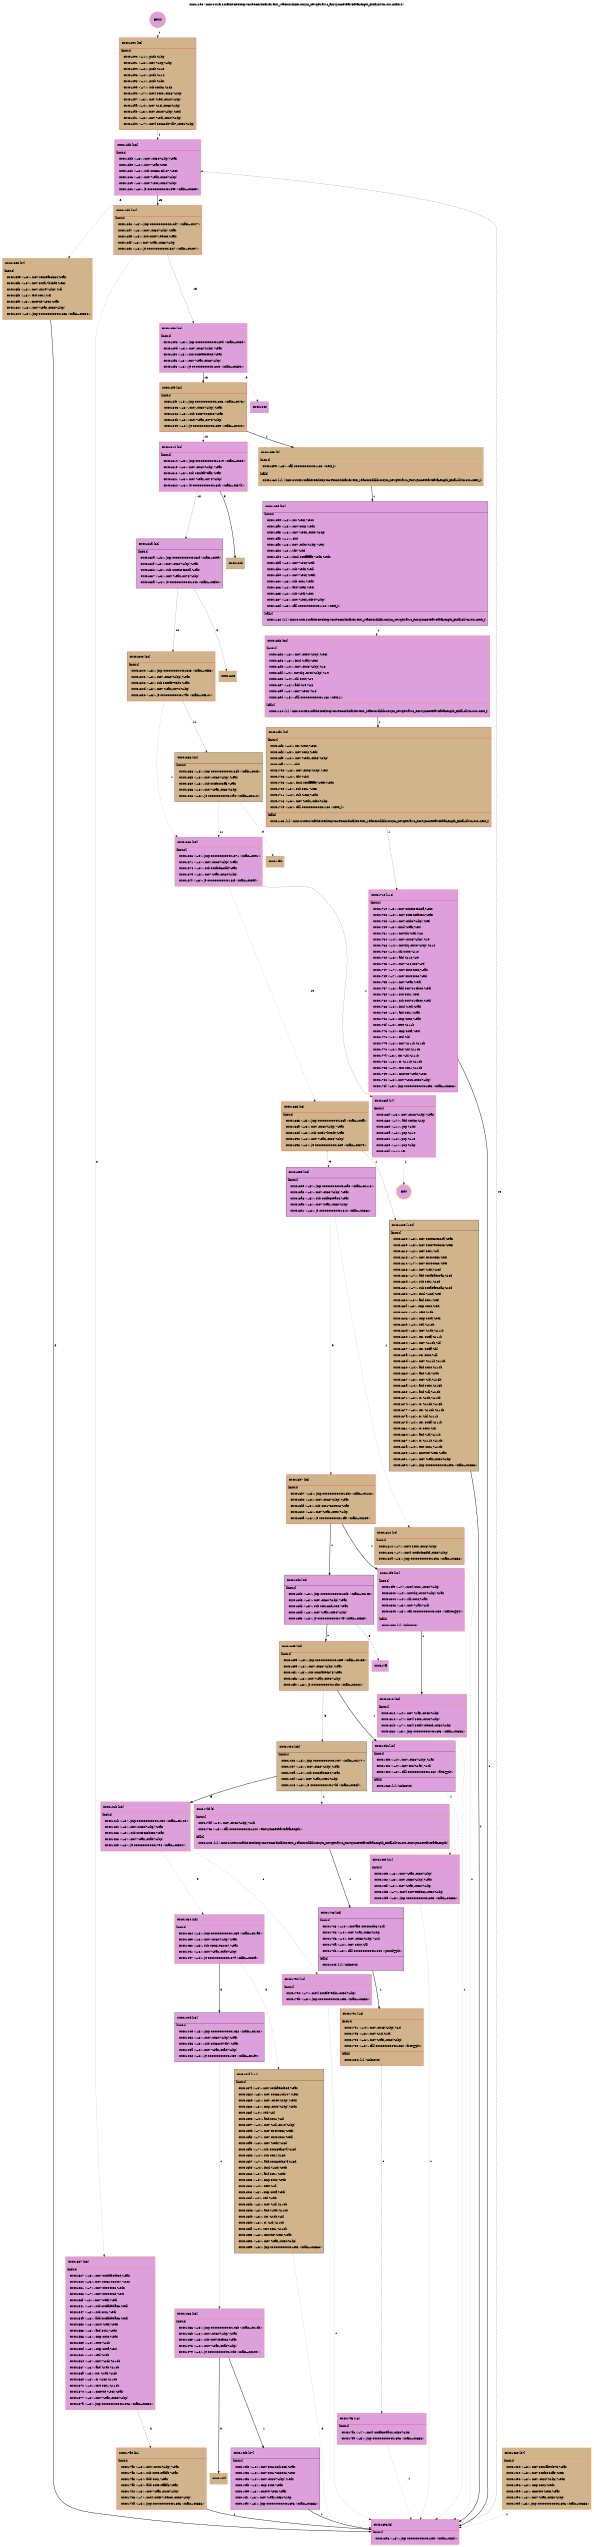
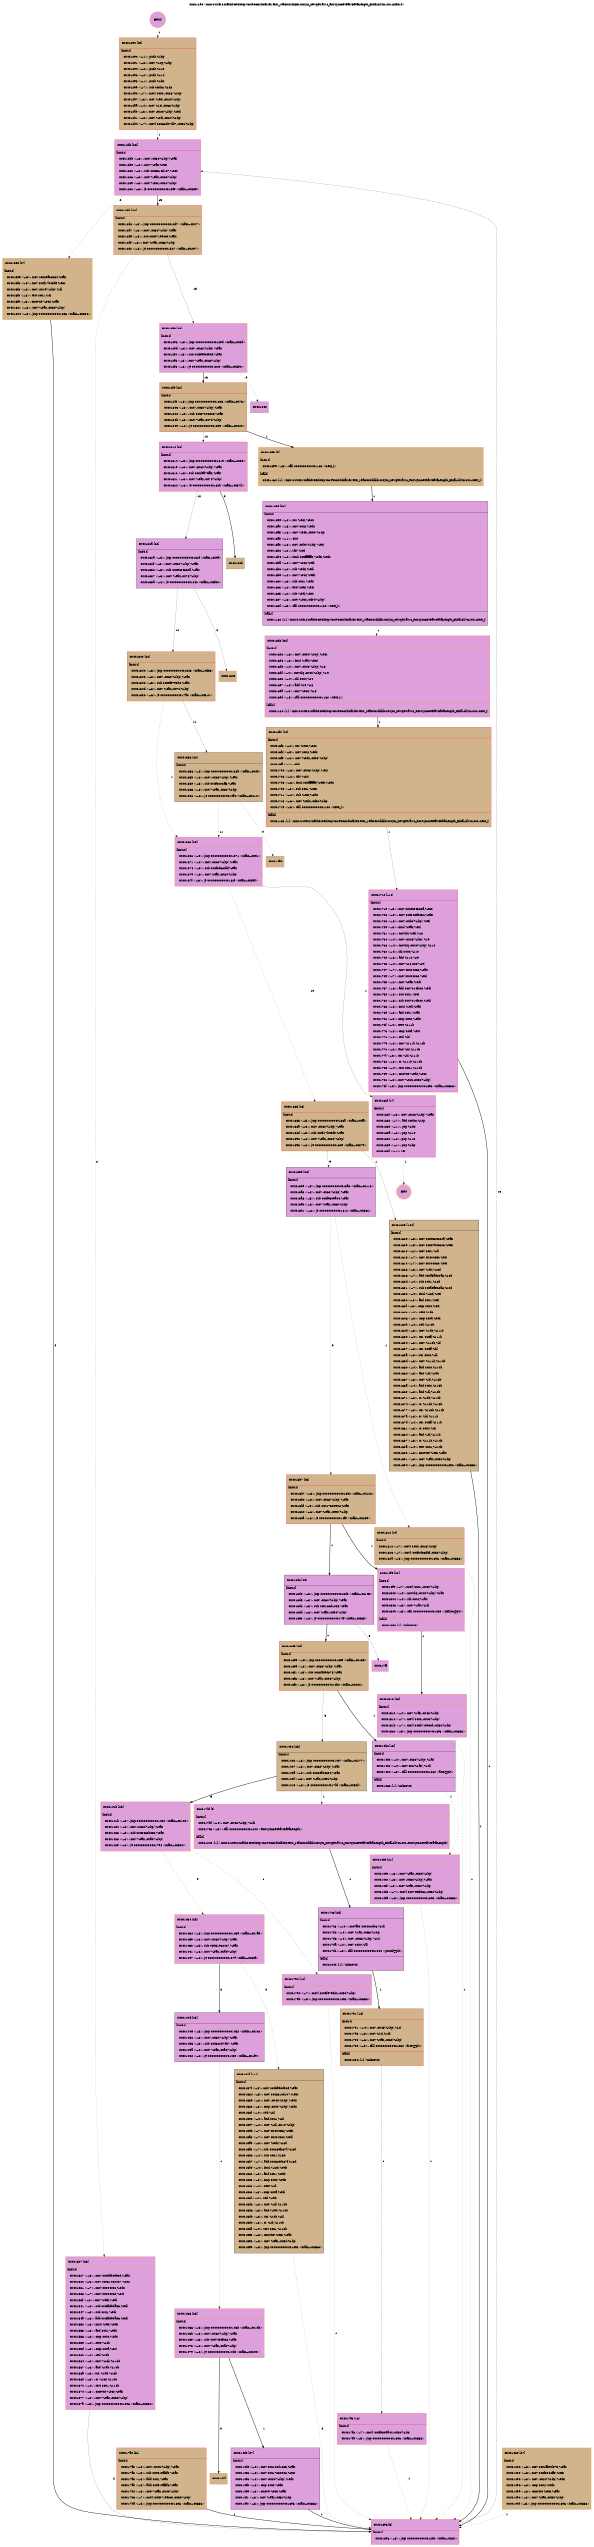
edge "0x401527 [88]" -> "0x4017a0 [31]": now "0x401527 [88]" -> "0x4018e6 [5]"
